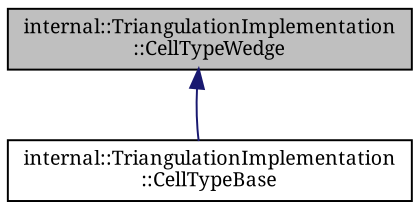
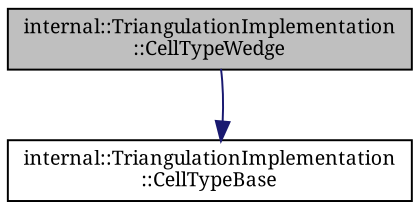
edge "internal::TriangulationImplementation ::CellTypeBase" -> "internal::TriangulationImplementation ::CellTypeWedge": reversed
